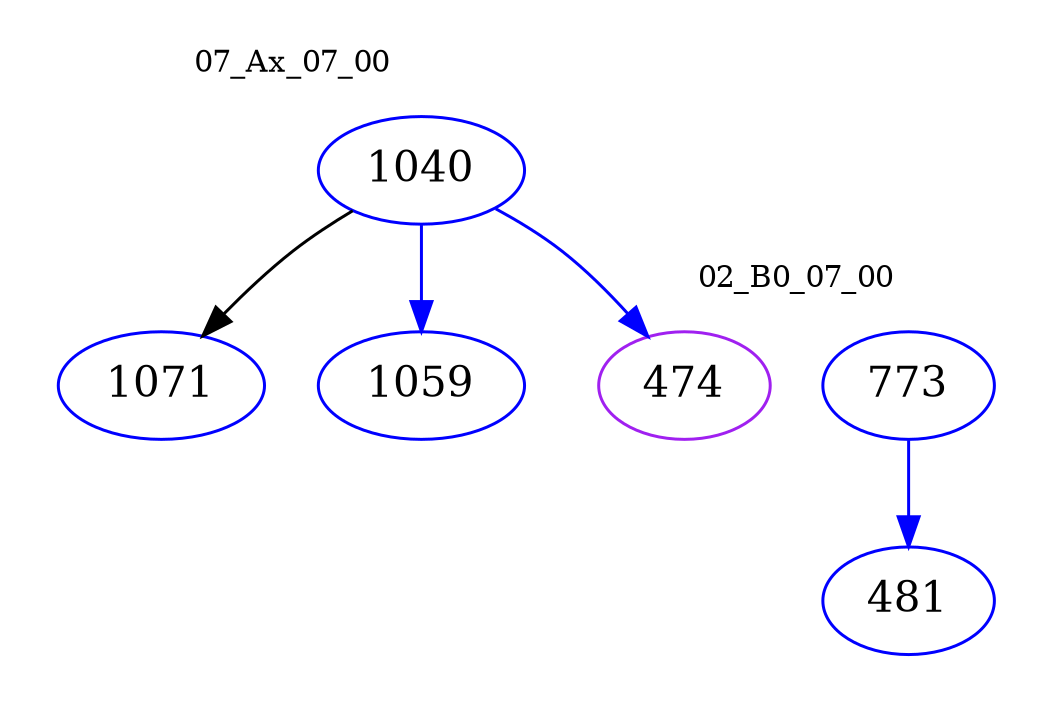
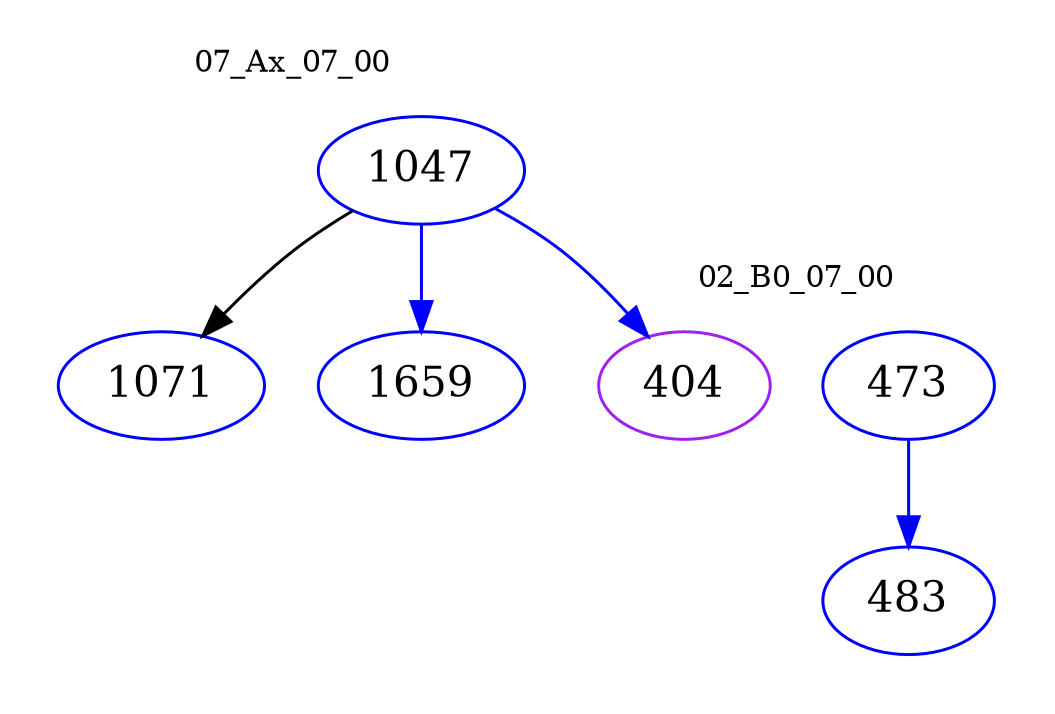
node "1040": label "1040" -> "1047"
node "1059": label "1059" -> "1659"
node "474": label "474" -> "404"
node "773": label "773" -> "473"
node "481": label "481" -> "483"
